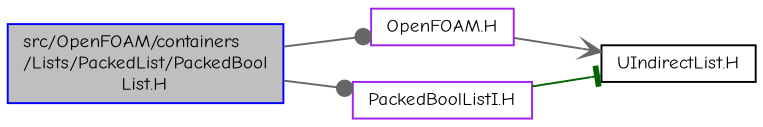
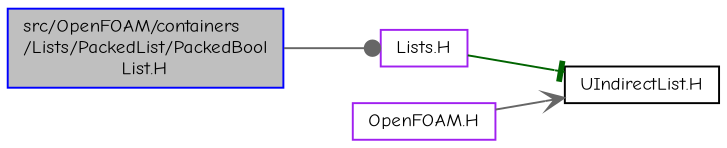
edge "src/OpenFOAM/containers /Lists/PackedList/PackedBool List.H" -> "OpenFOAM.H": removed
node "PackedBoolListI.H": label "PackedBoolListI.H" -> "Lists.H"
